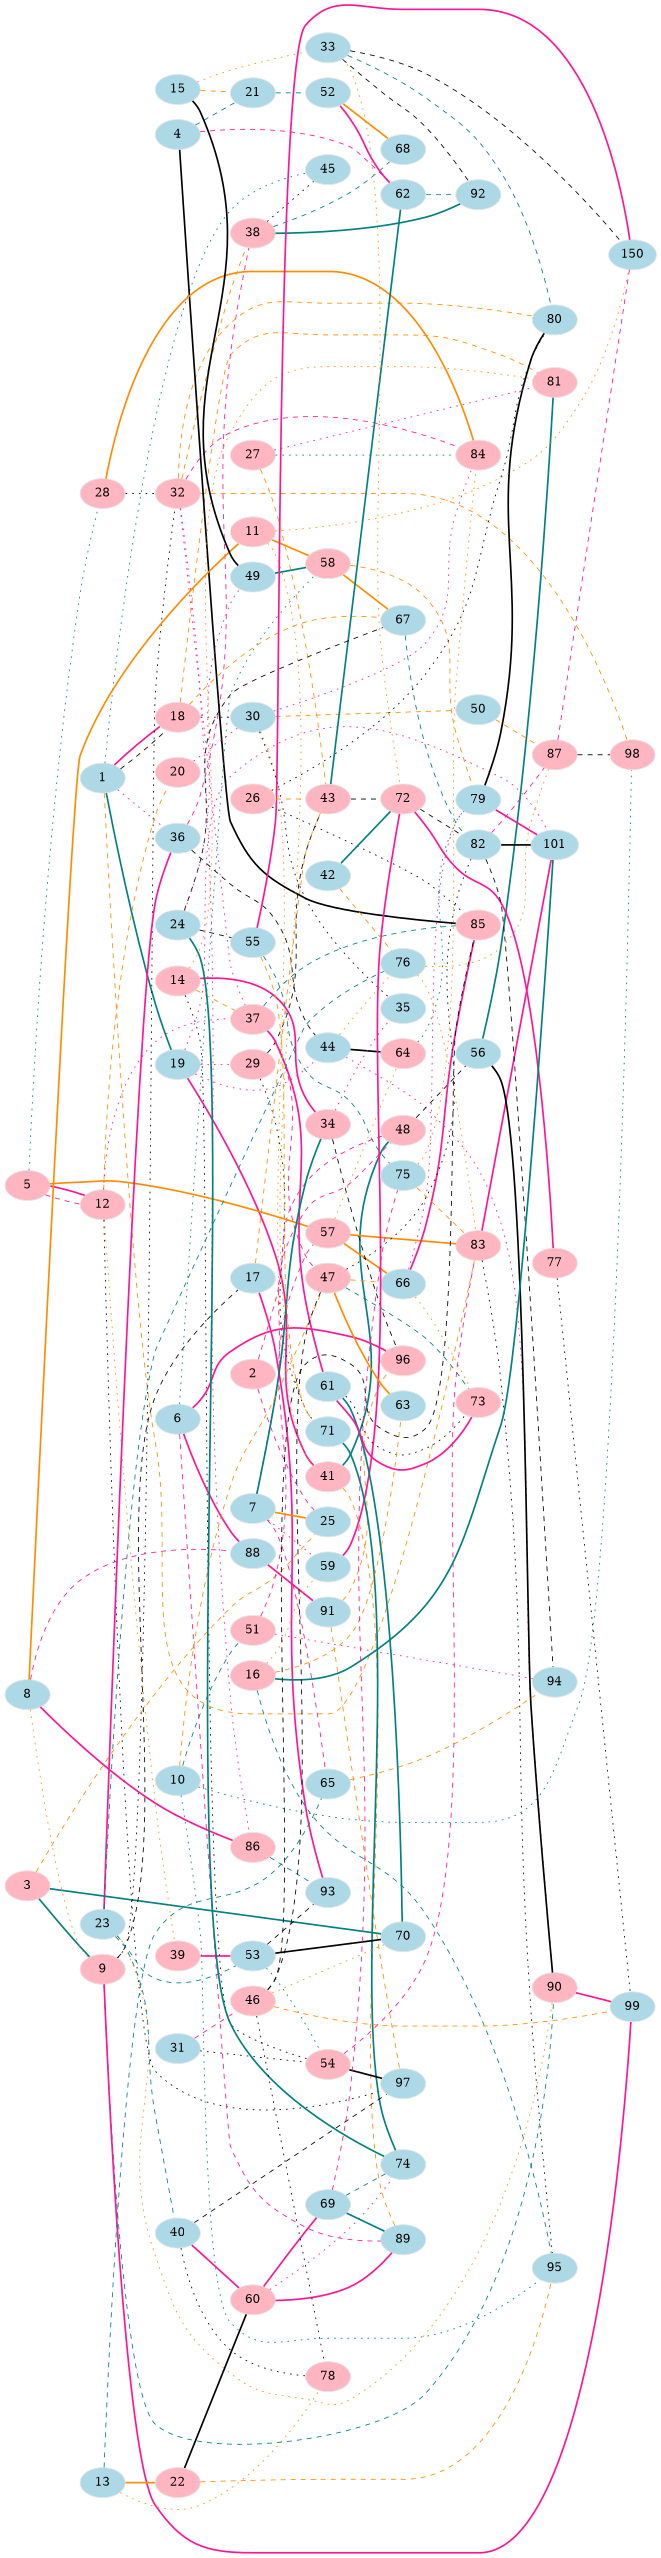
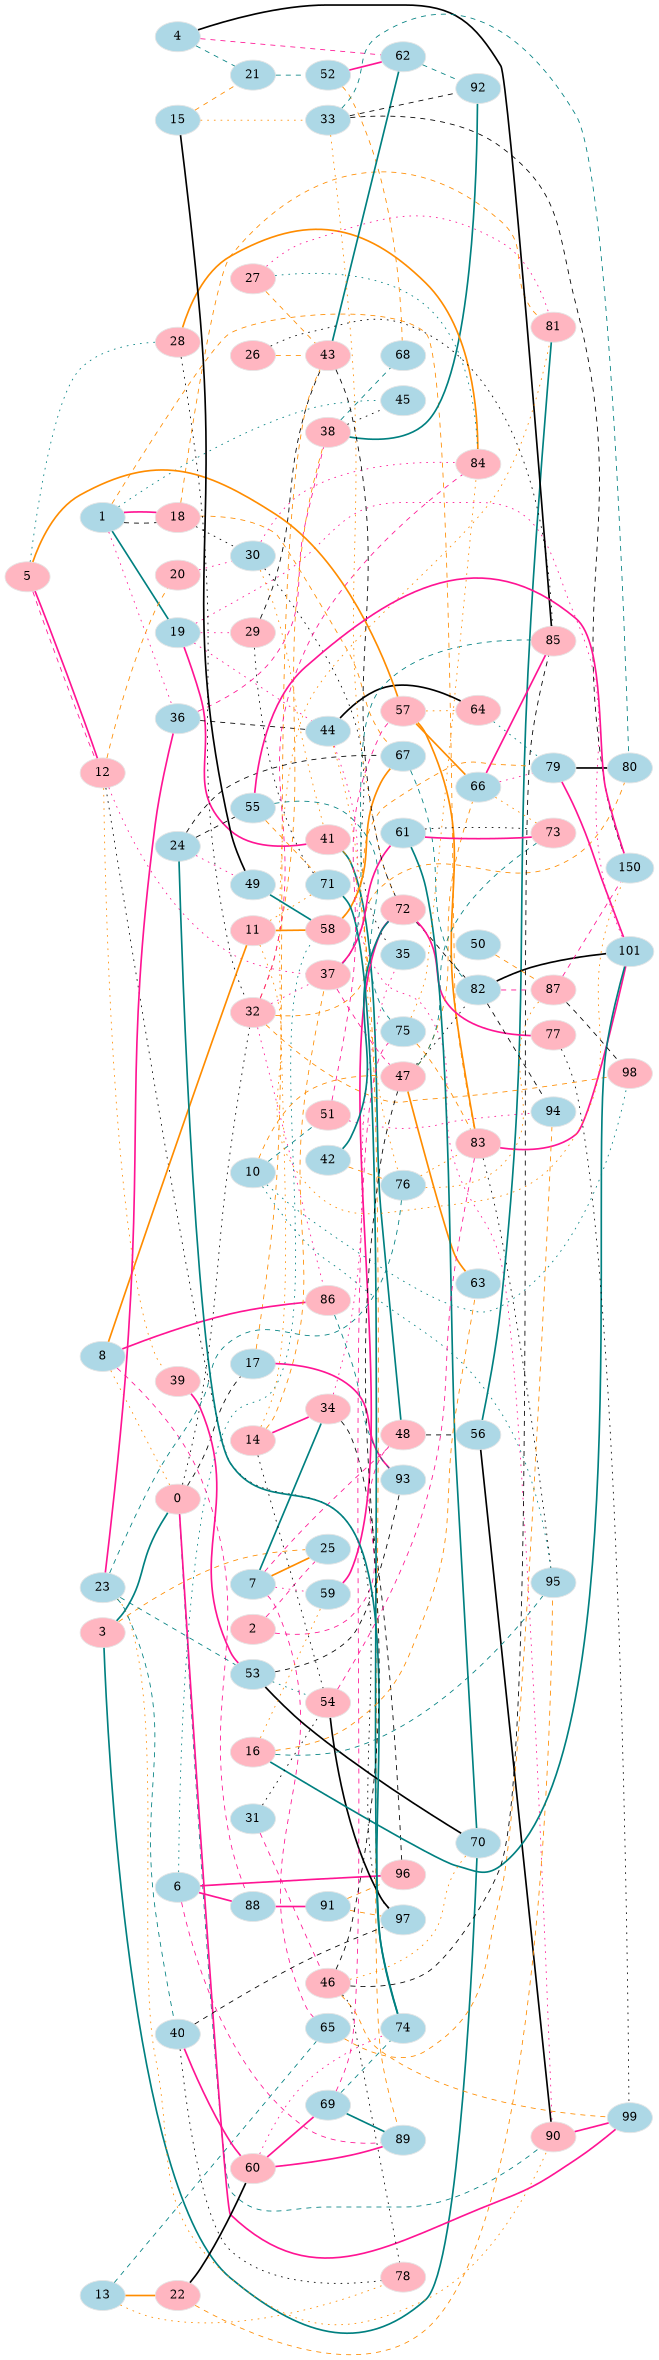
edge "52" -- "68": style bold -> dashed
edge "80" -- "26": removed
edge "50" -- "30": removed
node "9": label "9" -> "0"
